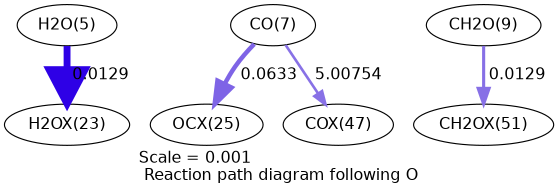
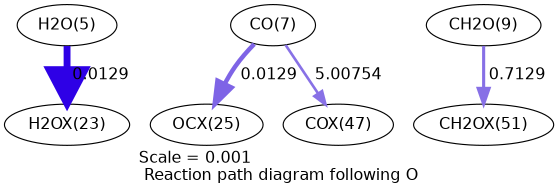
edge "CO(7)" -> "OCX(25)": label " 0.0633" -> " 0.0129"
edge "CH2O(9)" -> "CH2OX(51)": label " 0.0129" -> " 0.7129"
